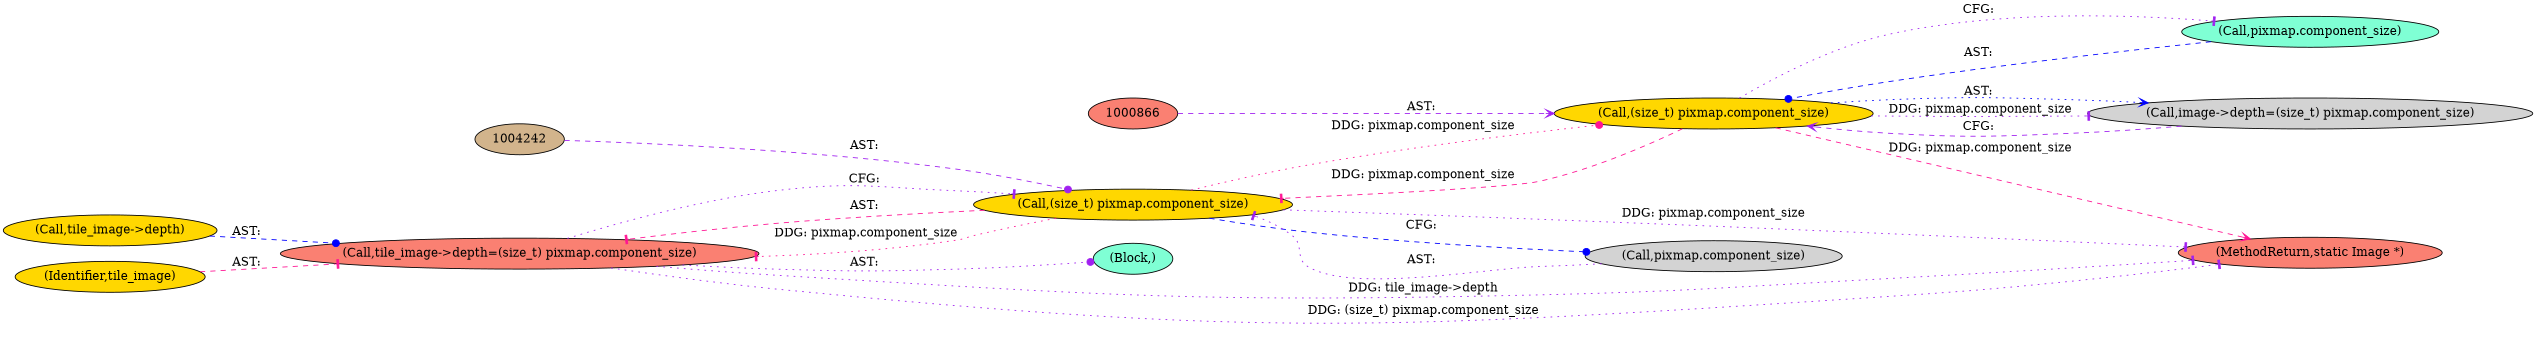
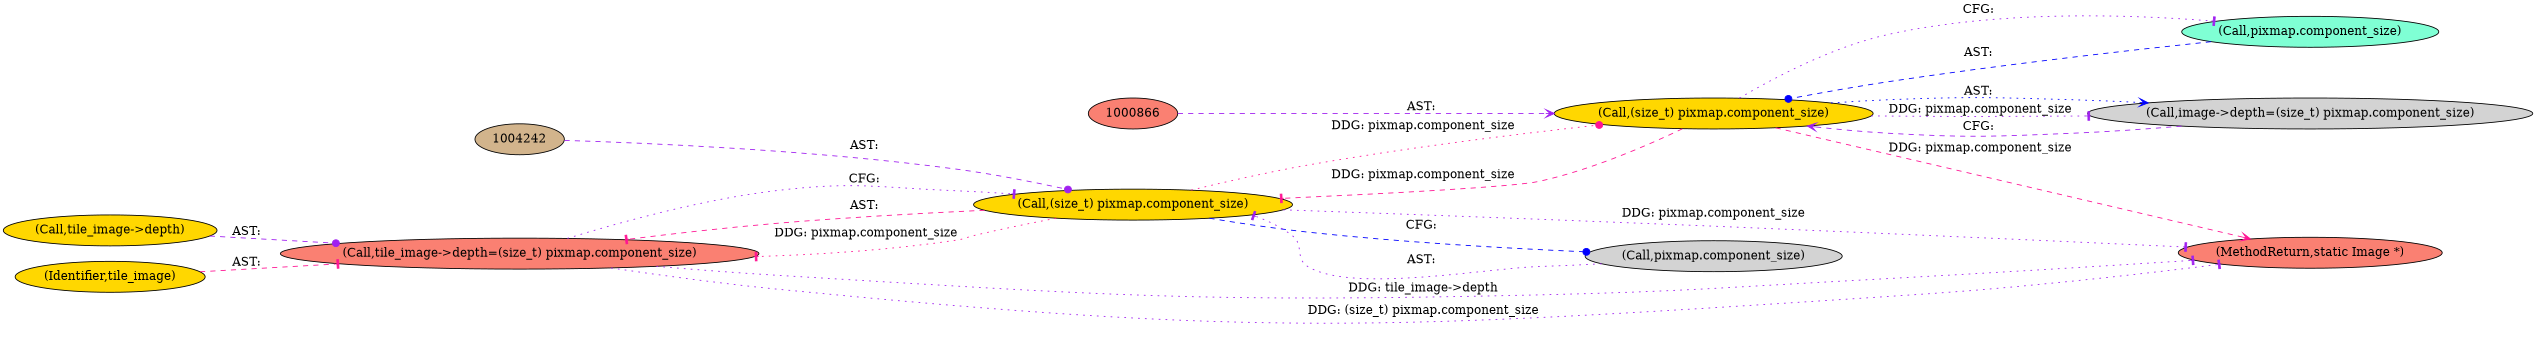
edge "(Call,tile_image->depth)" -> "(Call,tile_image->depth=(size_t) pixmap.component_size)": color blue -> purple
node "(Block,)": removed
